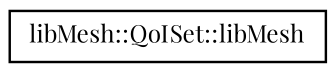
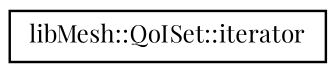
node "libMesh::QoISet::libMesh": label "libMesh::QoISet::libMesh" -> "libMesh::QoISet::iterator"
